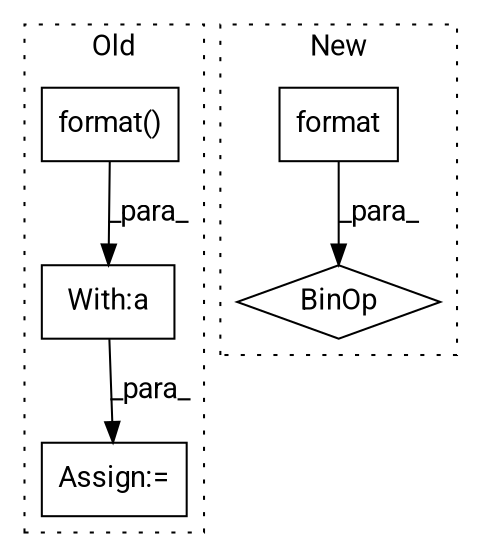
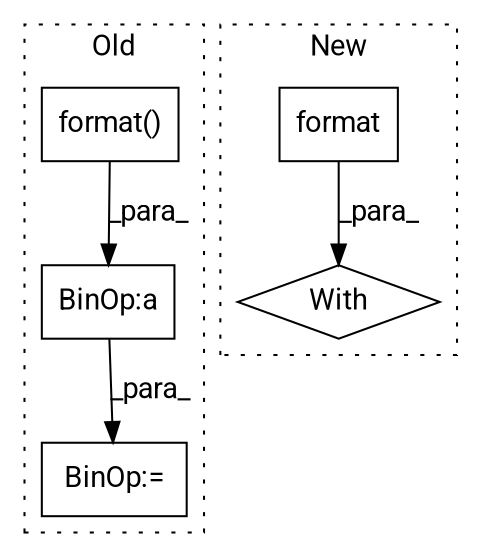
node "With:a": label "With:a" -> "BinOp:a"
node "BinOp": label "BinOp" -> "With"
node "Assign:=": label "Assign:=" -> "BinOp:="
